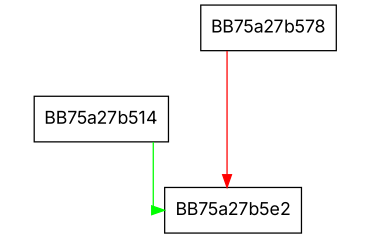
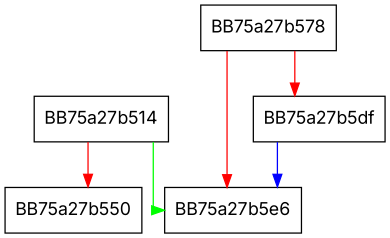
node "BB75a27b5df": added
node "BB75a27b550": added
node "BB75a27b5e2": label "BB75a27b5e2" -> "BB75a27b5e6"
